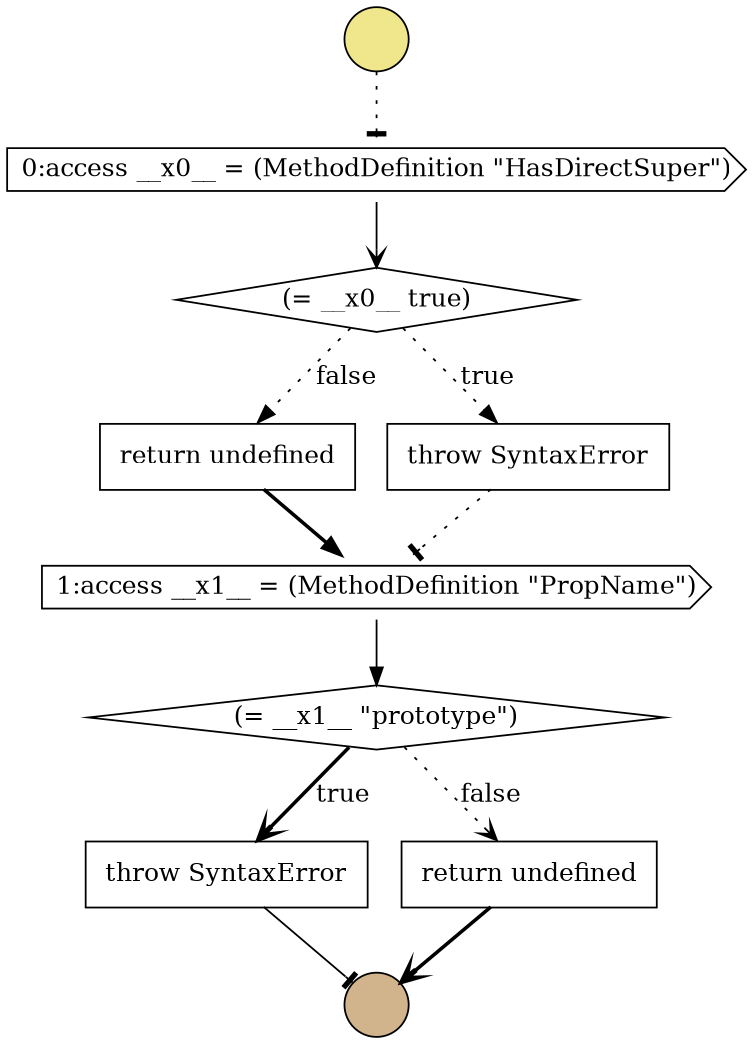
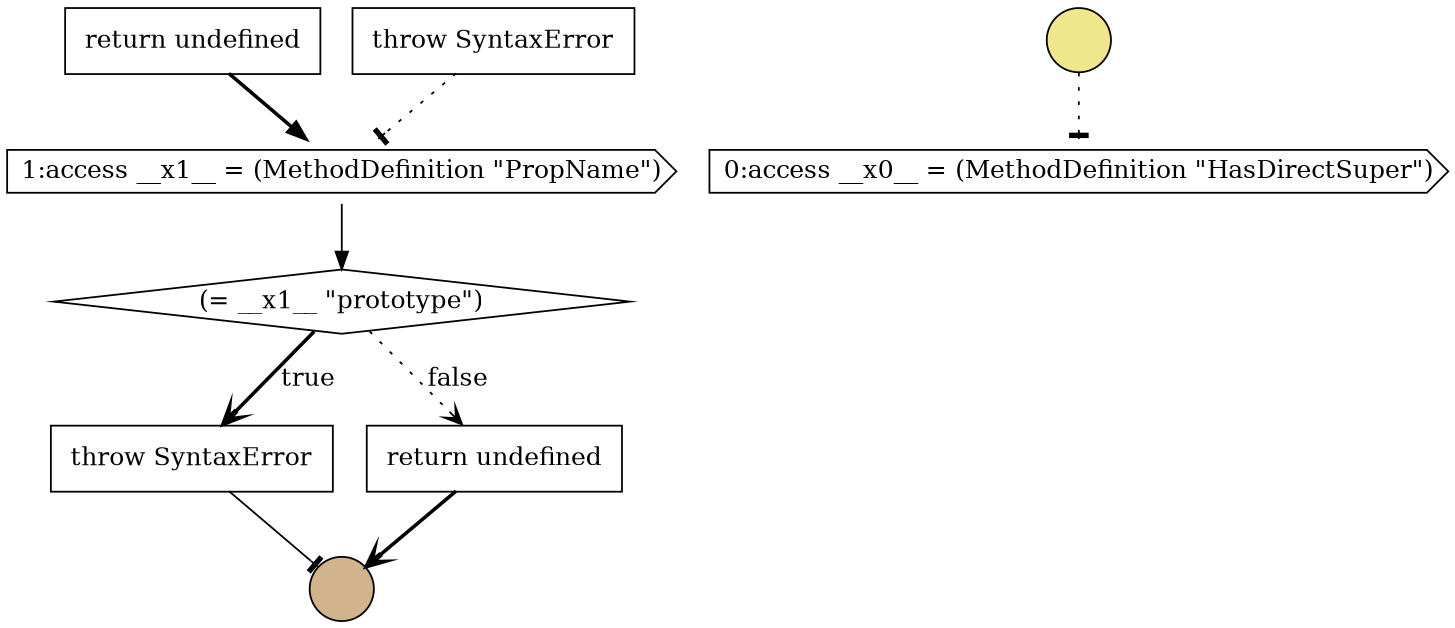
node "(= __x0__ true)": removed
